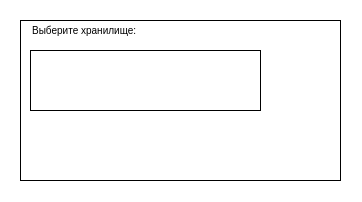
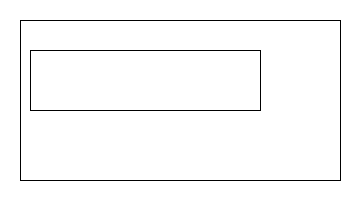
node "Выберите хранилище:": removed
